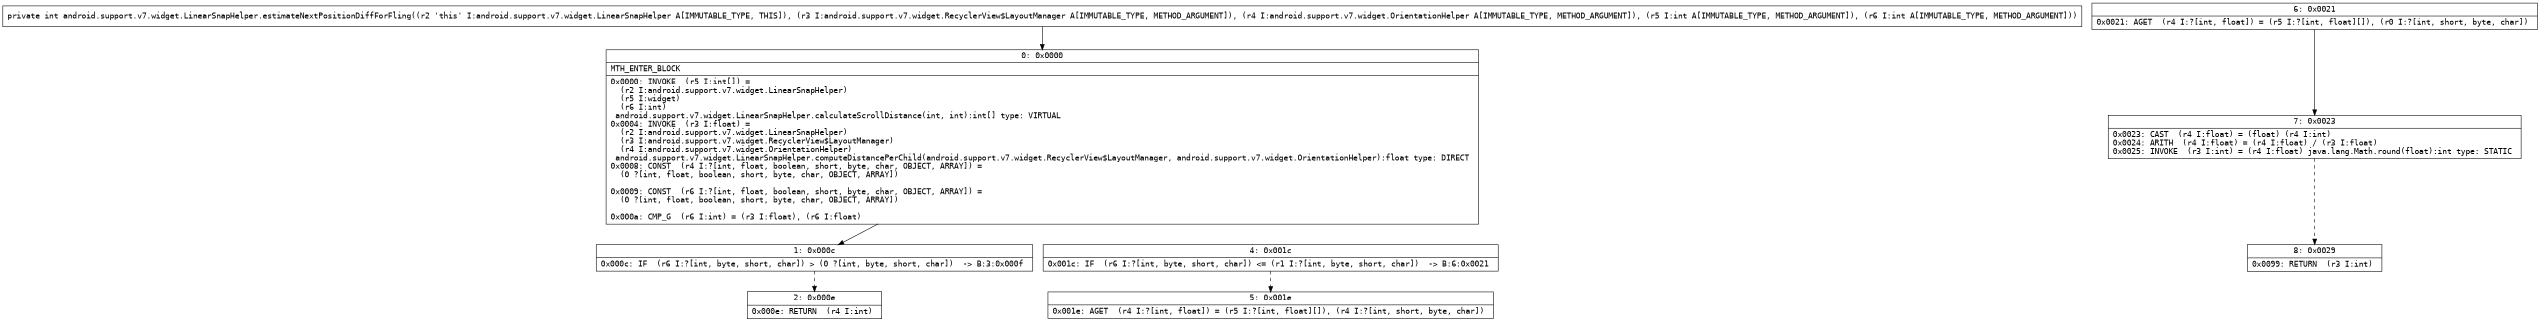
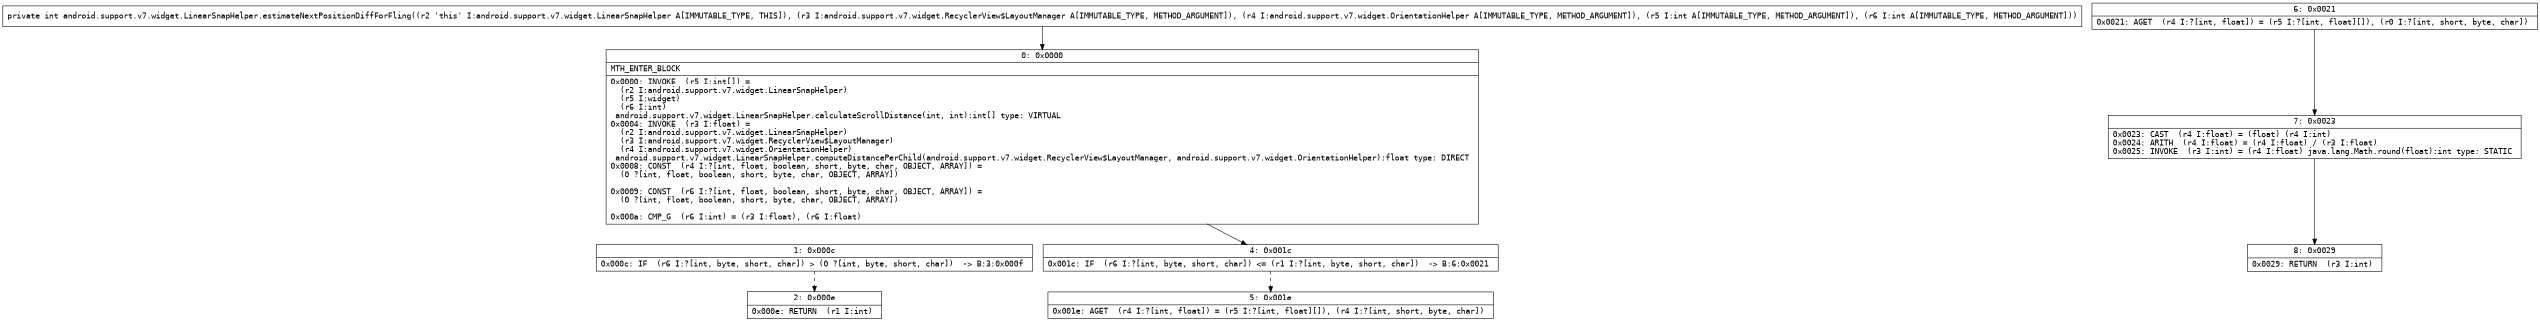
edge "7: 0x0023" -> "8: 0x0029": style dashed -> solid
edge "0: 0x0000" -> "1: 0x000c": now "0: 0x0000" -> "4: 0x001c"
node "8: 0x0029": text "0x0099: RETURN  (r3 I:int)" -> "0x0029: RETURN  (r3 I:int)"
node "2: 0x000e": text "0x000e: RETURN  (r4 I:int)" -> "0x000e: RETURN  (r1 I:int)"
